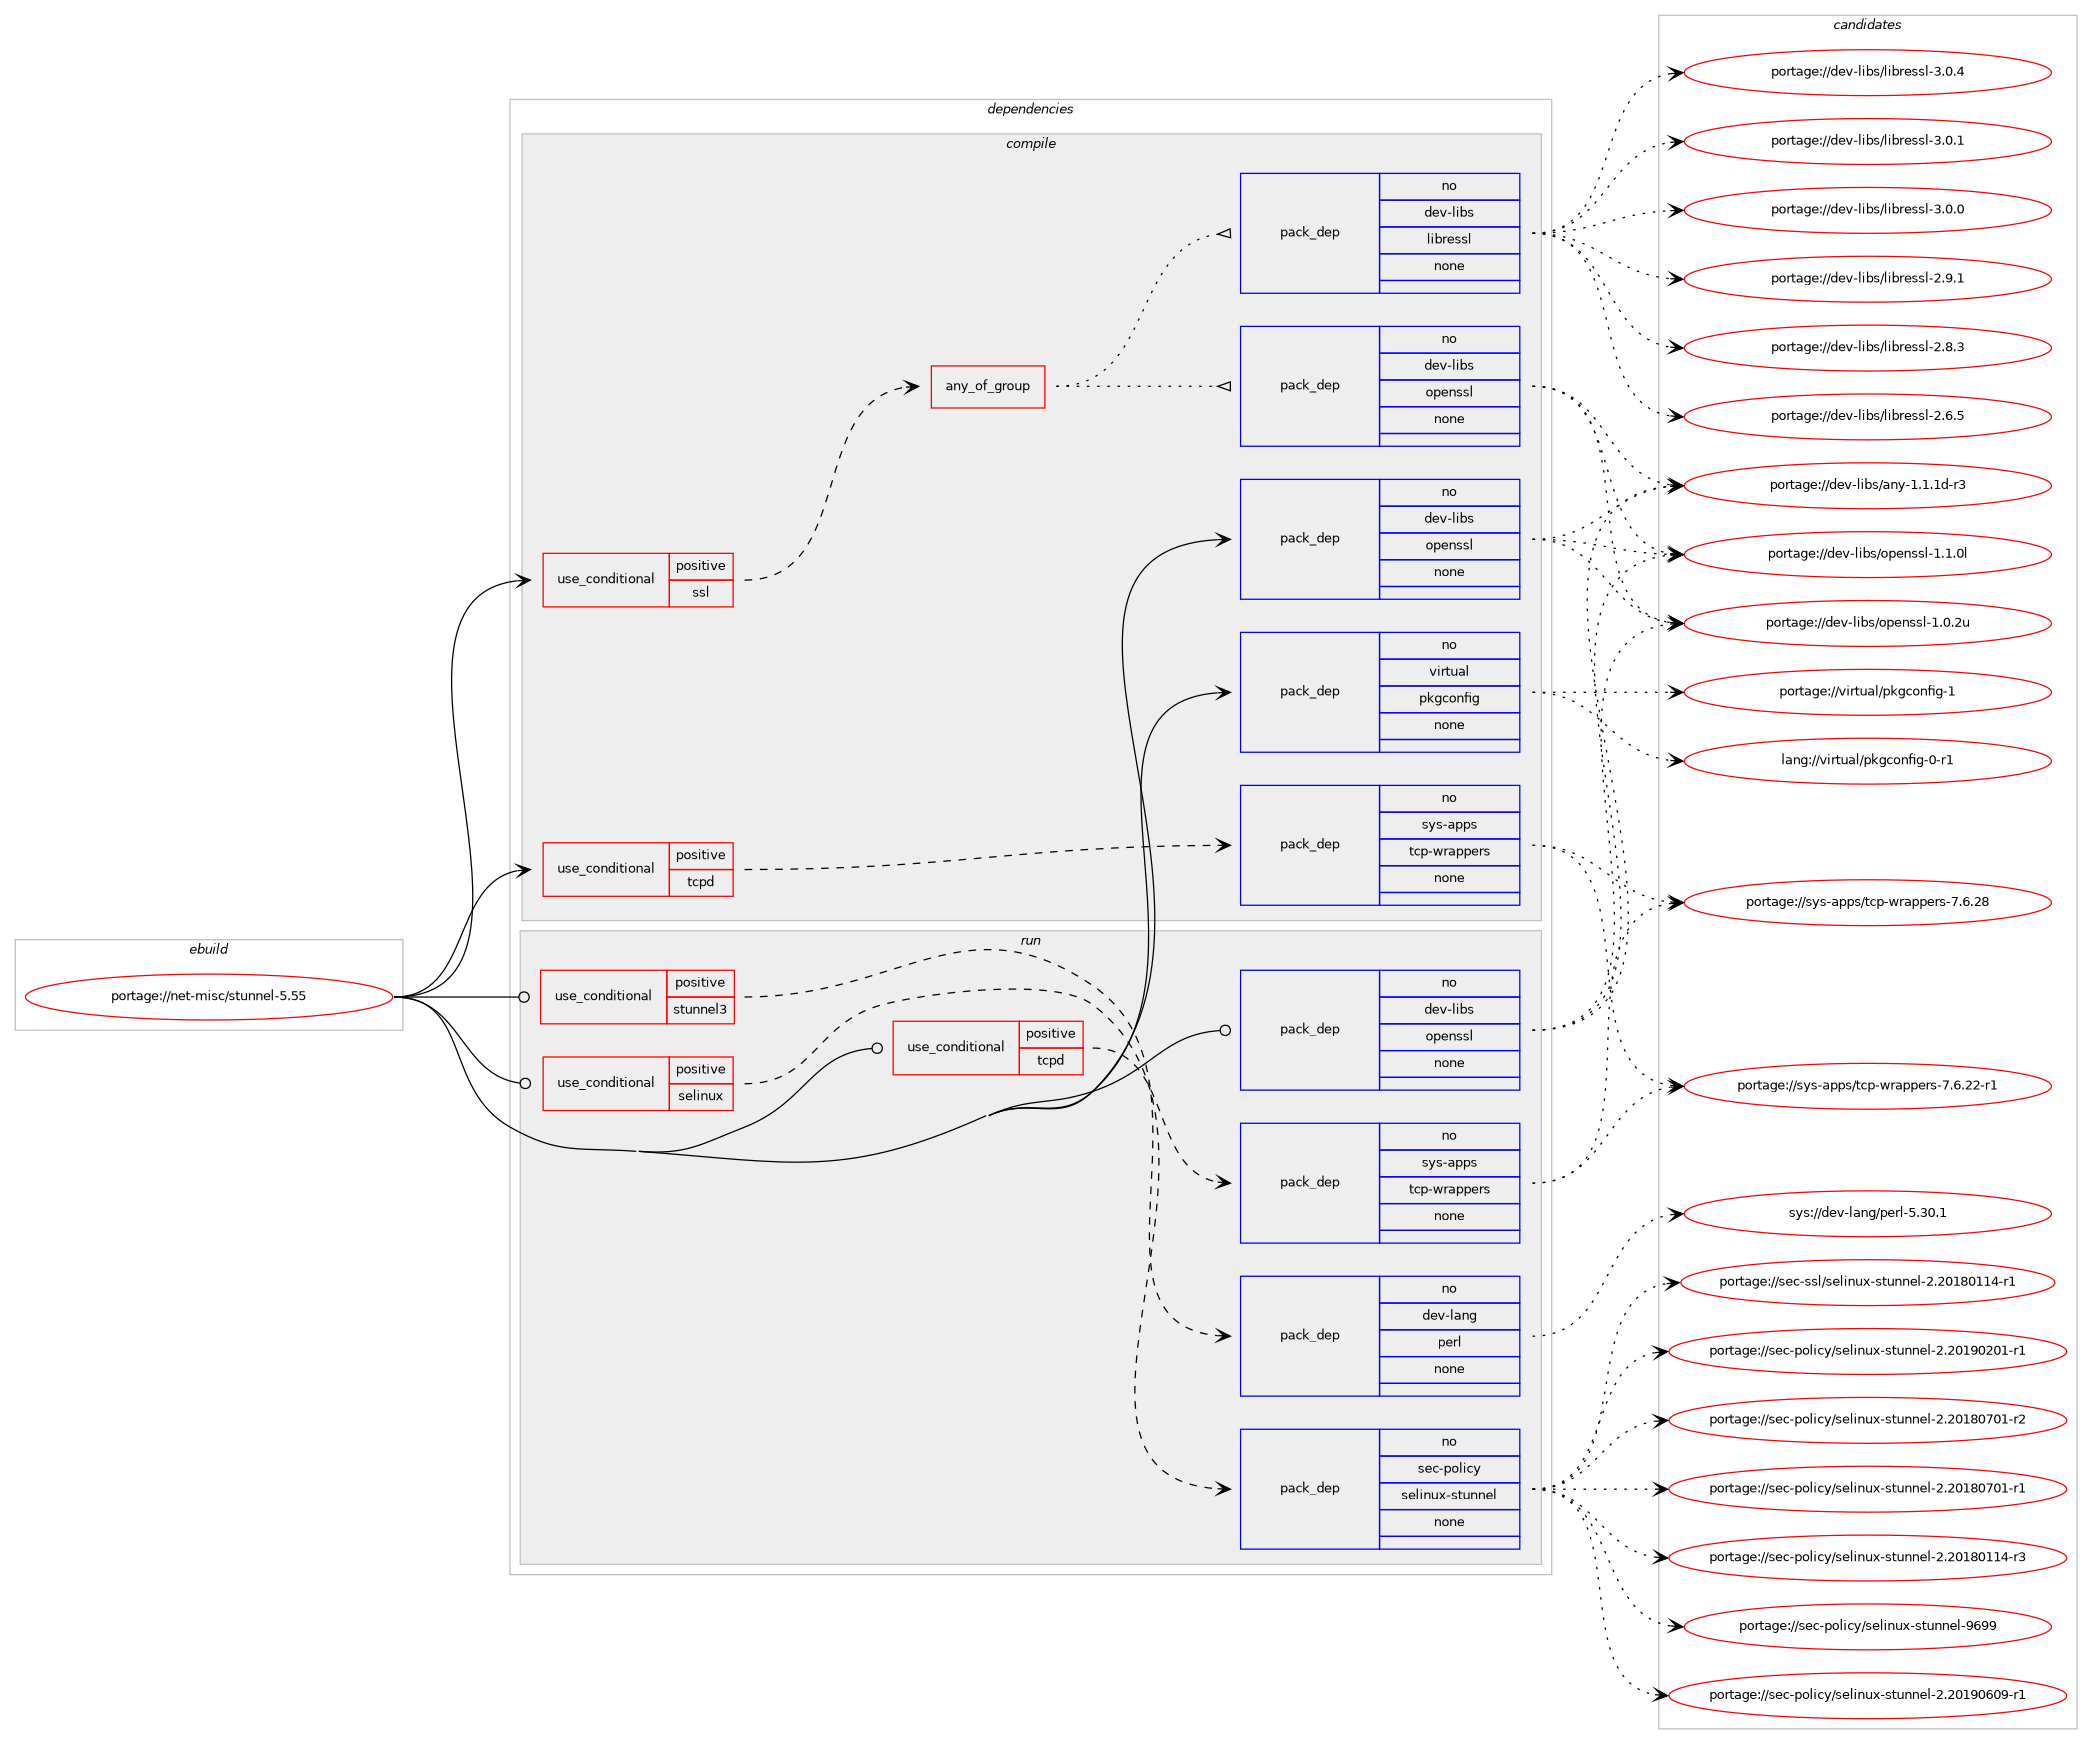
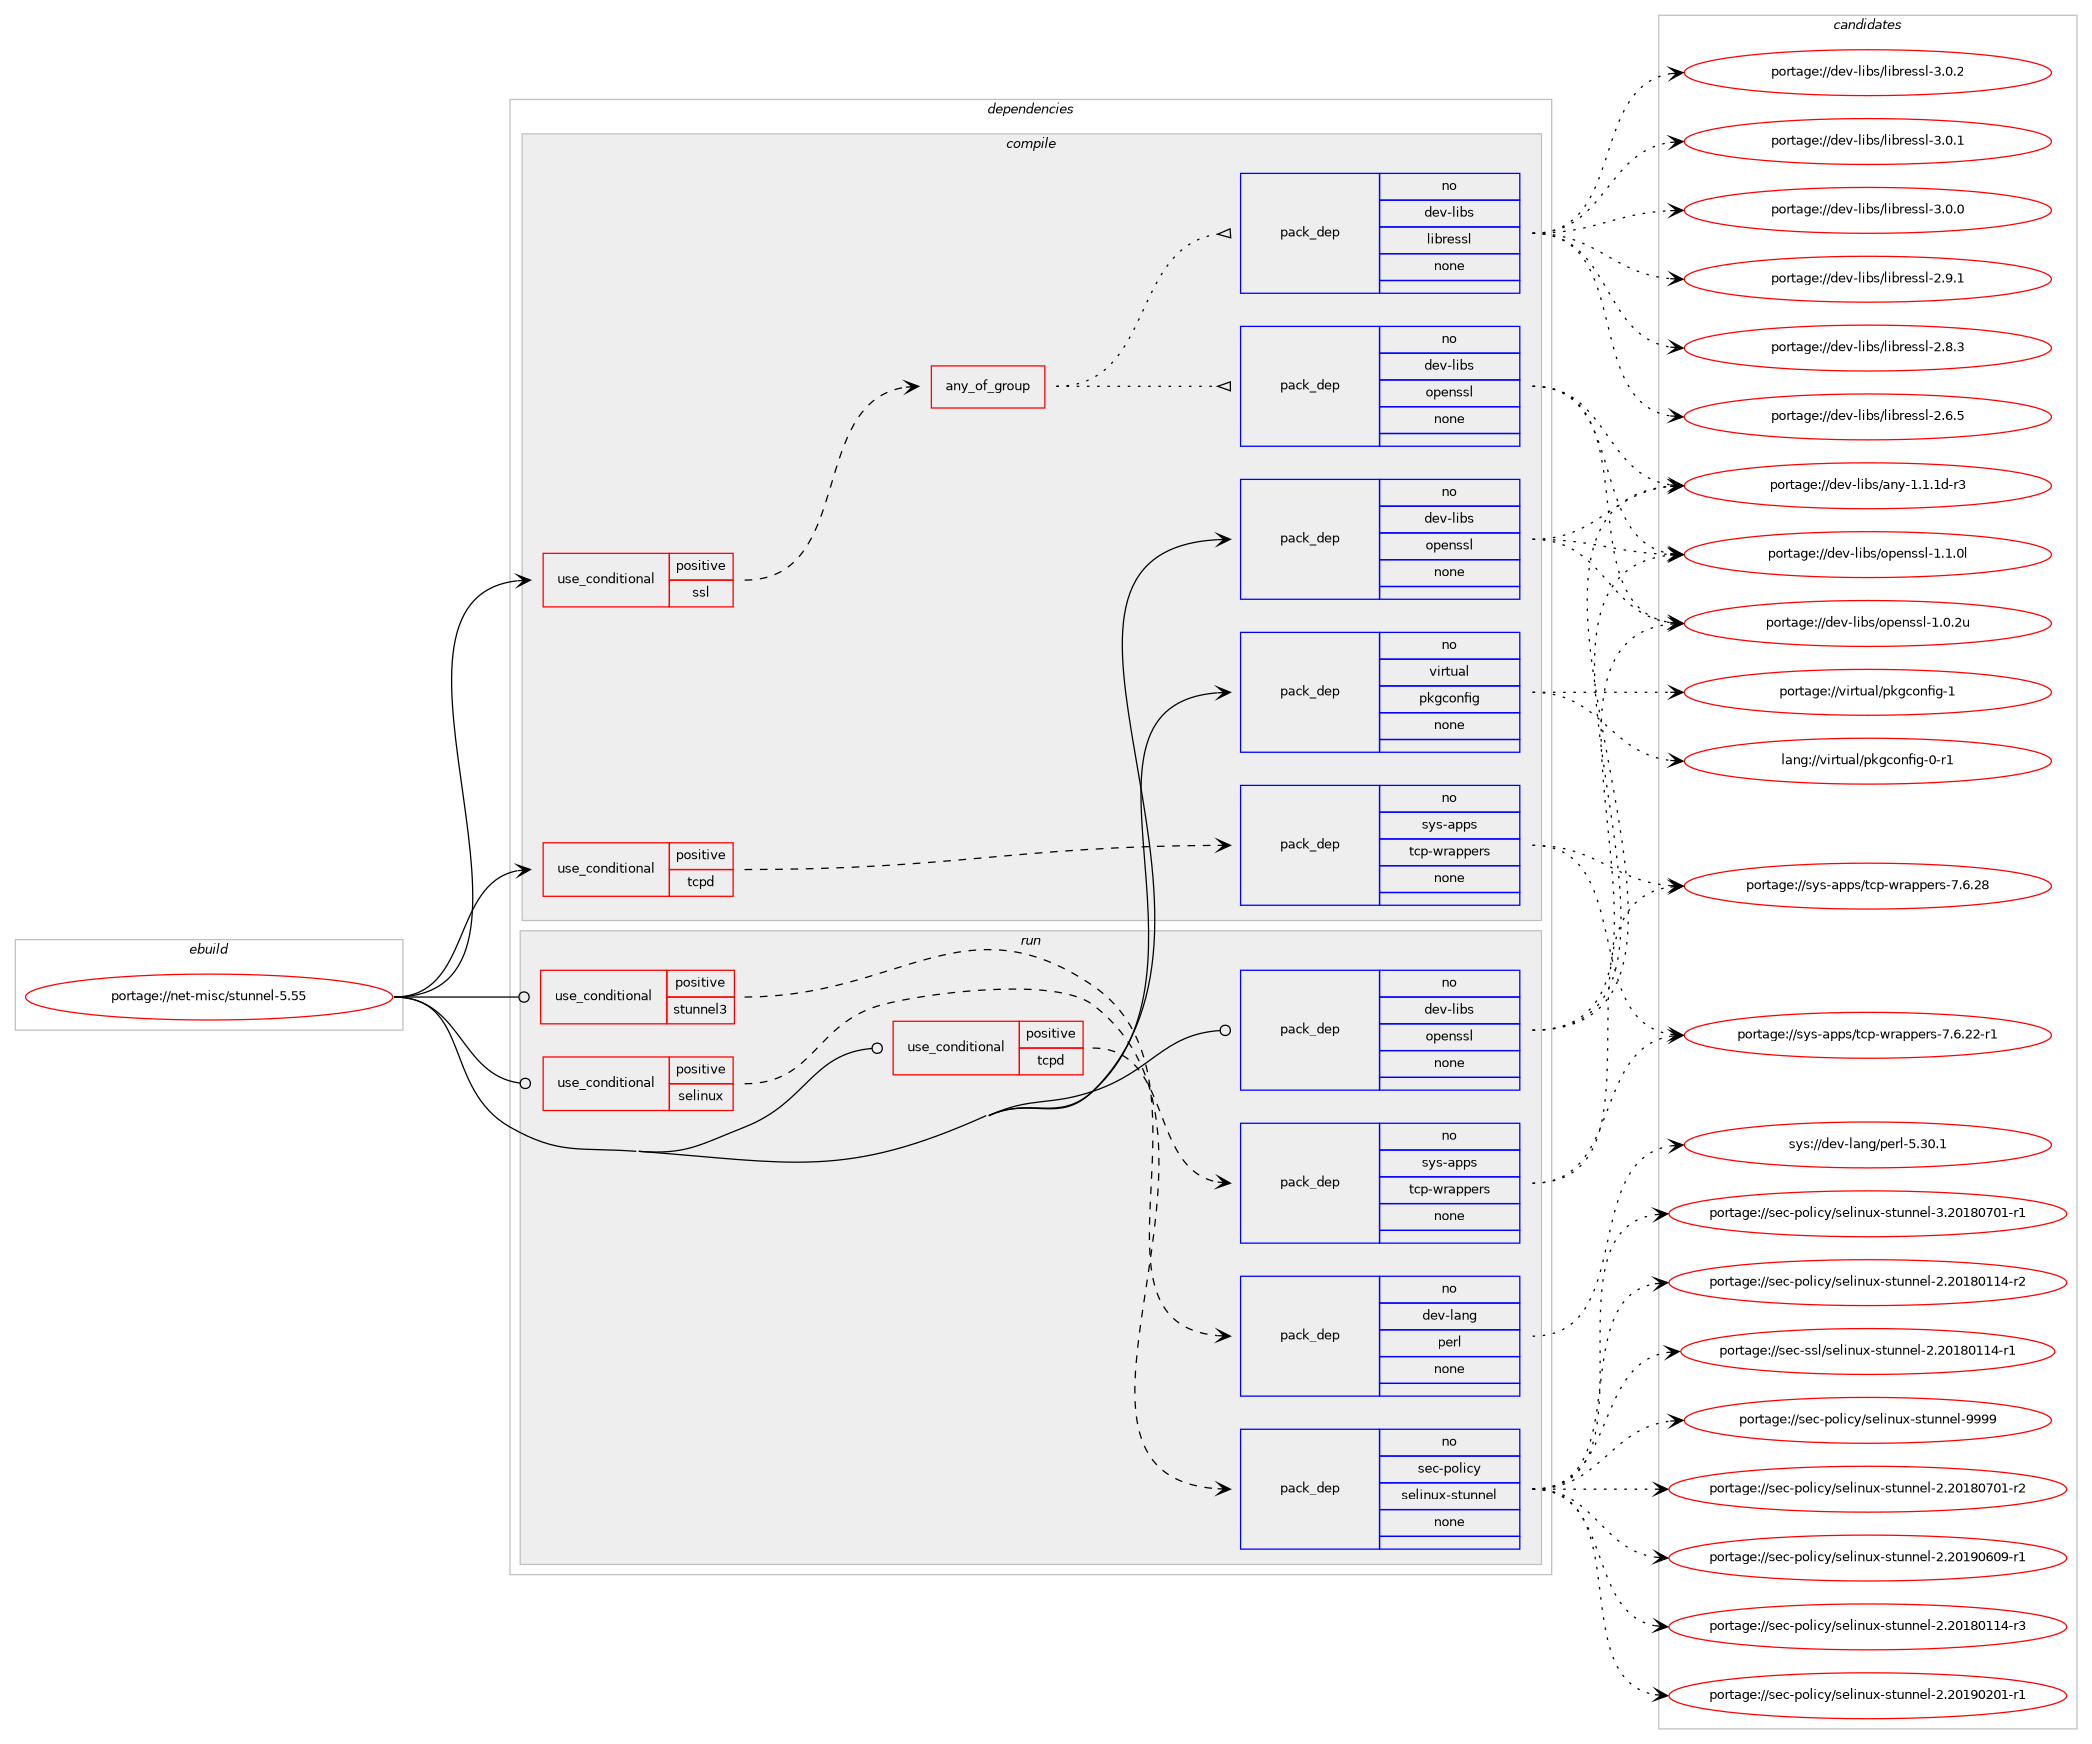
node "portage://dev-libs/libressl-3.0.4": label "portage://dev-libs/libressl-3.0.4" -> "portage://dev-libs/libressl-3.0.2"
node "portage://sec-policy/selinux-stunnel-2.20180114-r2": added
node "portage://sec-policy/selinux-stunnel-2.20180701-r1": label "portage://sec-policy/selinux-stunnel-2.20180701-r1" -> "portage://sec-policy/selinux-stunnel-3.20180701-r1"
node "portage://sec-policy/selinux-stunnel-9699": label "portage://sec-policy/selinux-stunnel-9699" -> "portage://sec-policy/selinux-stunnel-9999"
